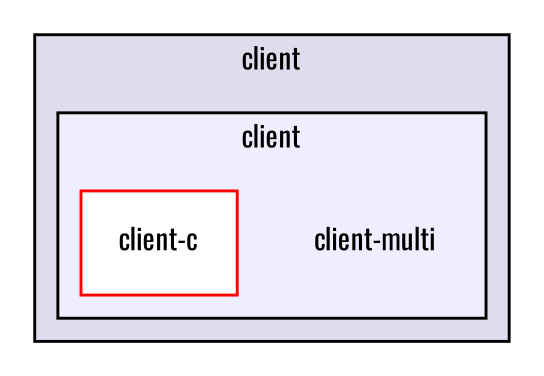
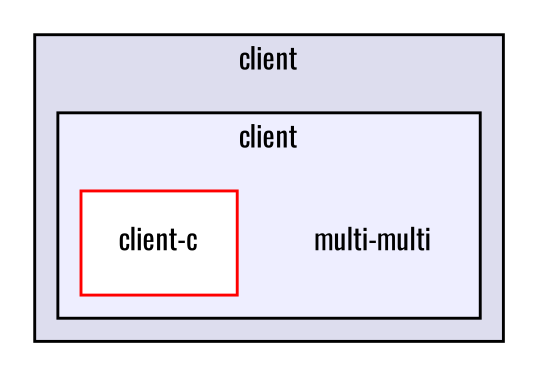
node "client-multi": label "client-multi" -> "multi-multi"
